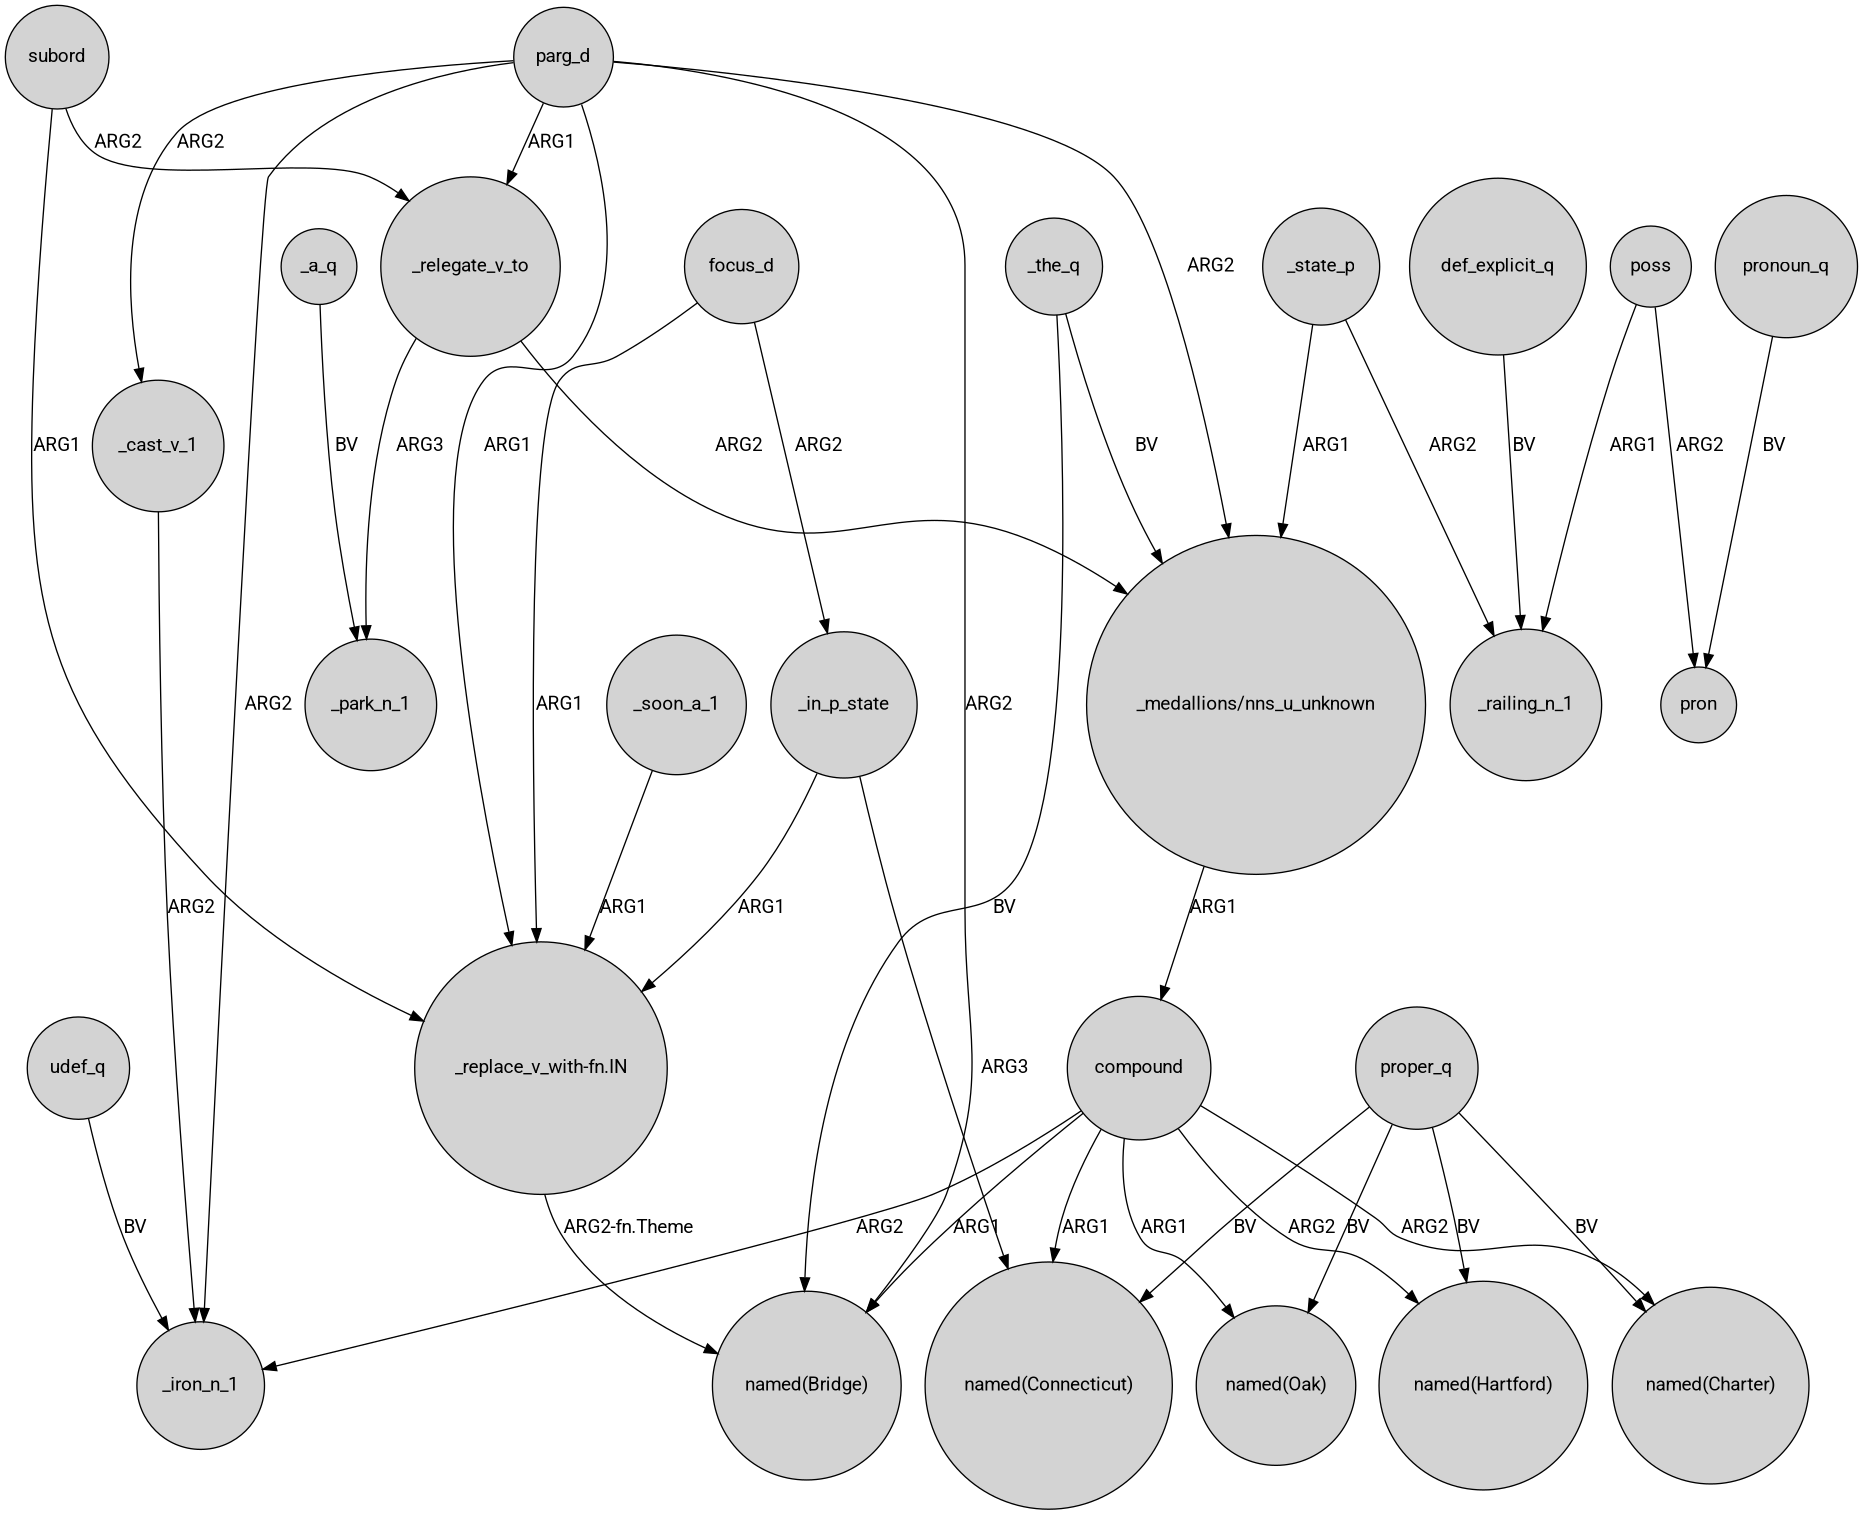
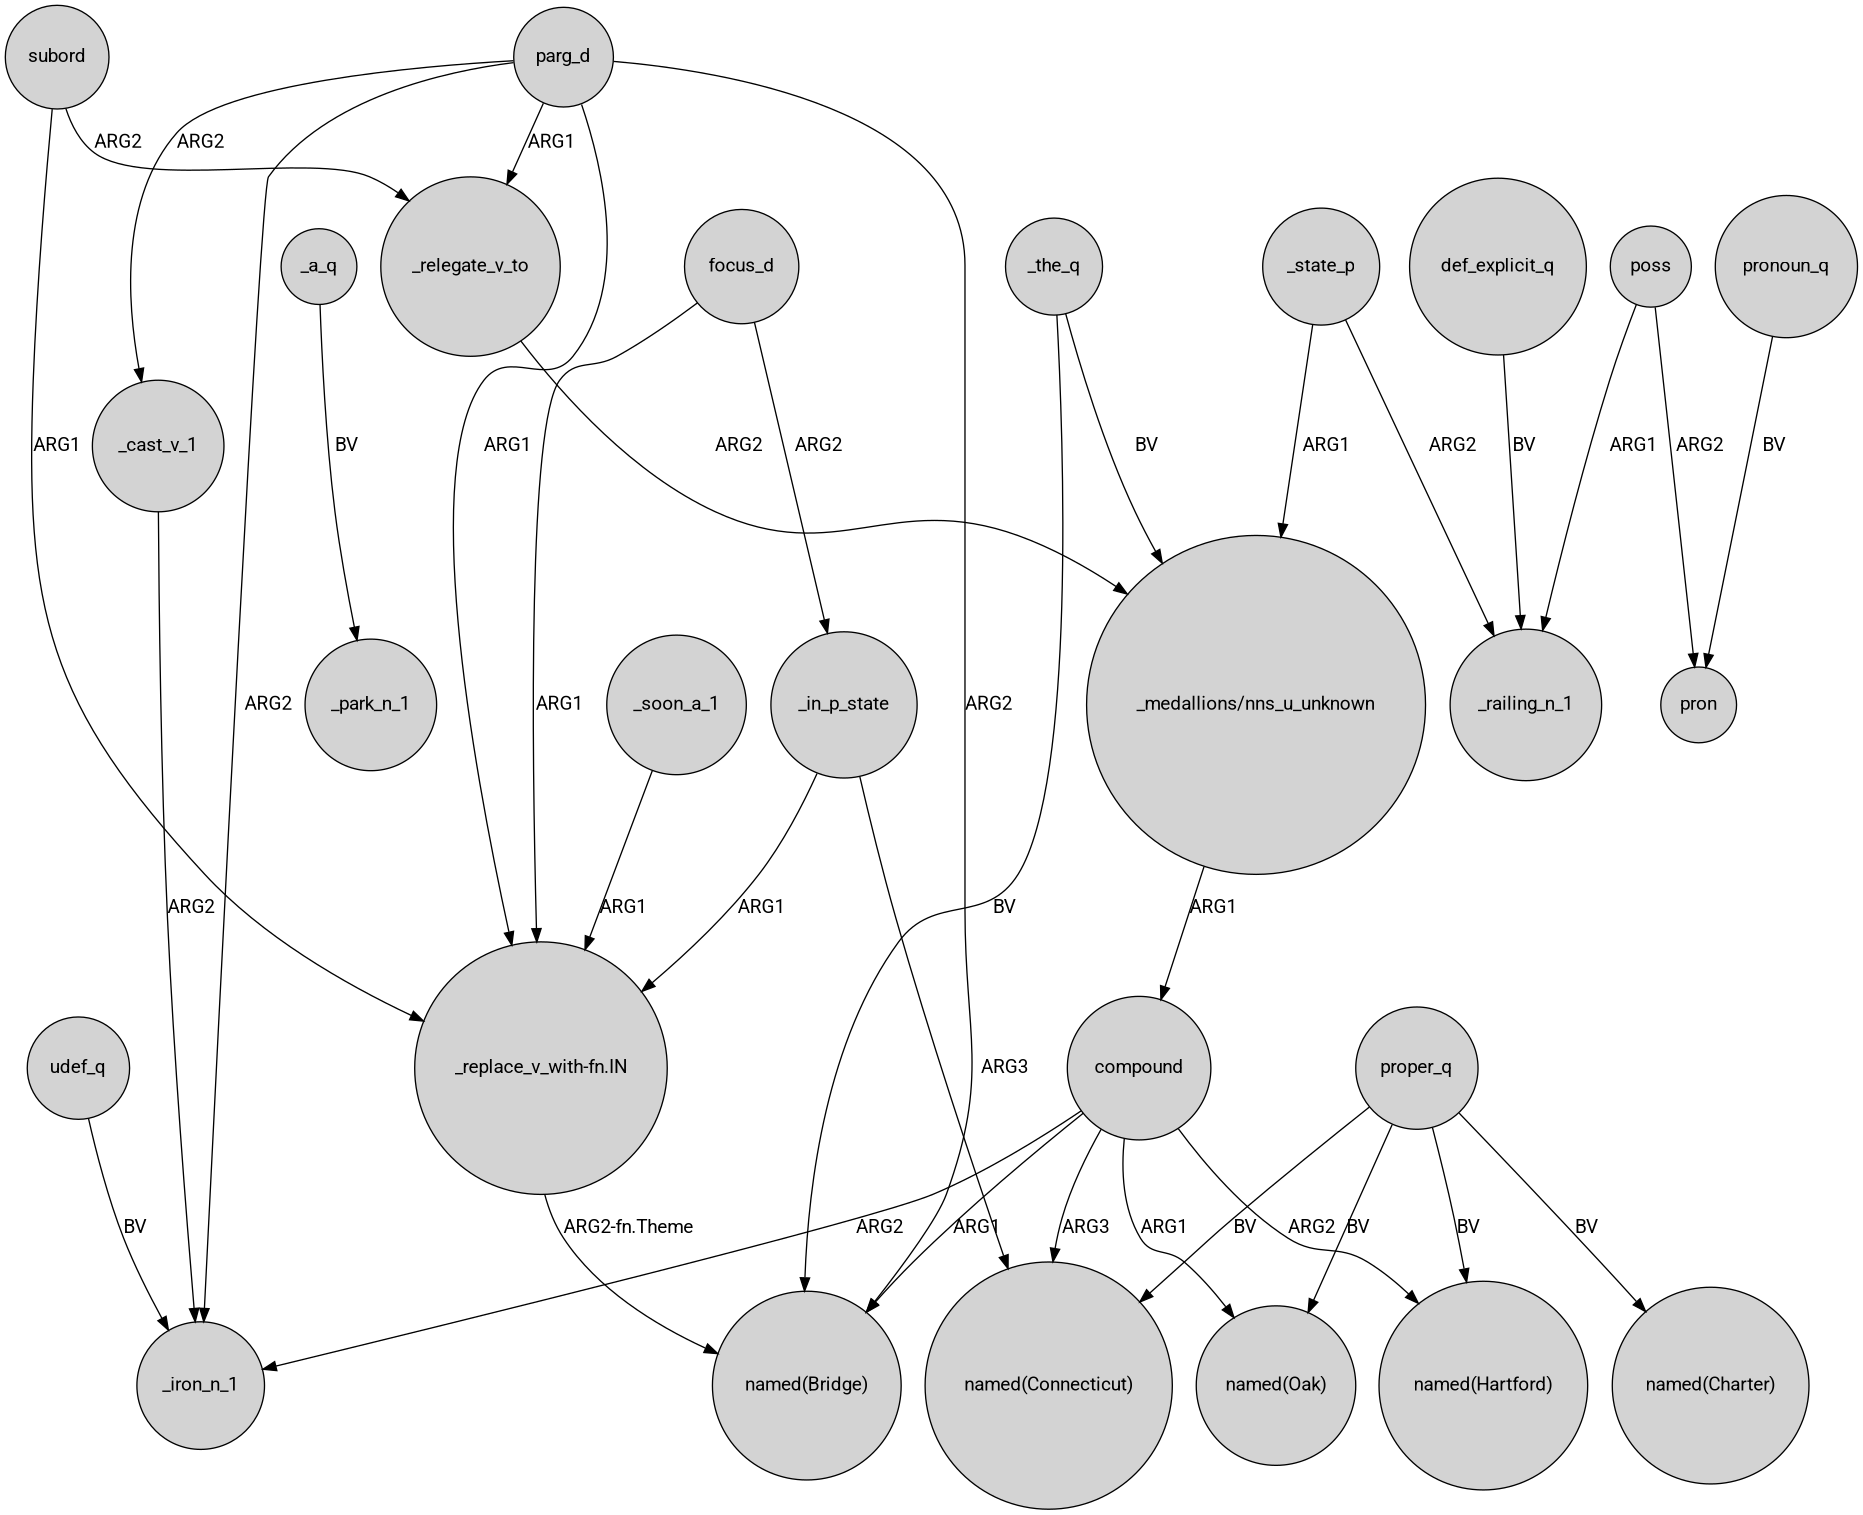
edge "parg_d" -> "_medallions/nns_u_unknown": removed, label "ARG2"
edge "_relegate_v_to" -> "_park_n_1": removed, label "ARG3"
edge "compound" -> "named(Connecticut)": label "ARG1" -> "ARG3"
edge "compound" -> "named(Charter)": removed, label "ARG2"
